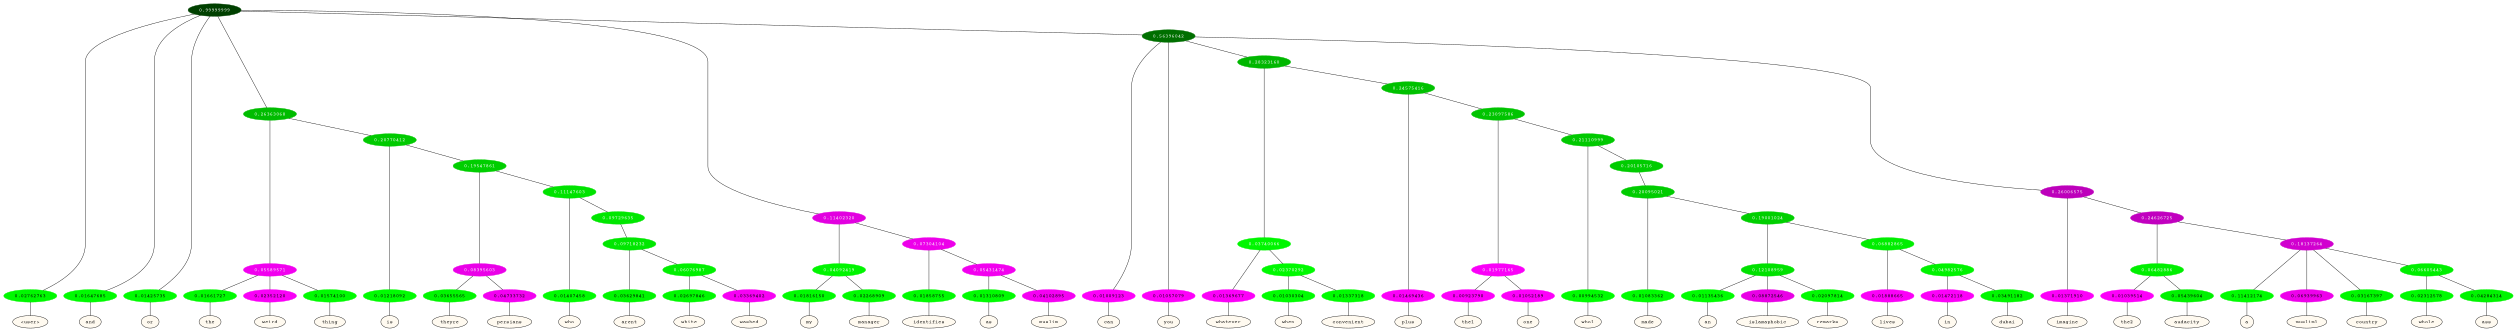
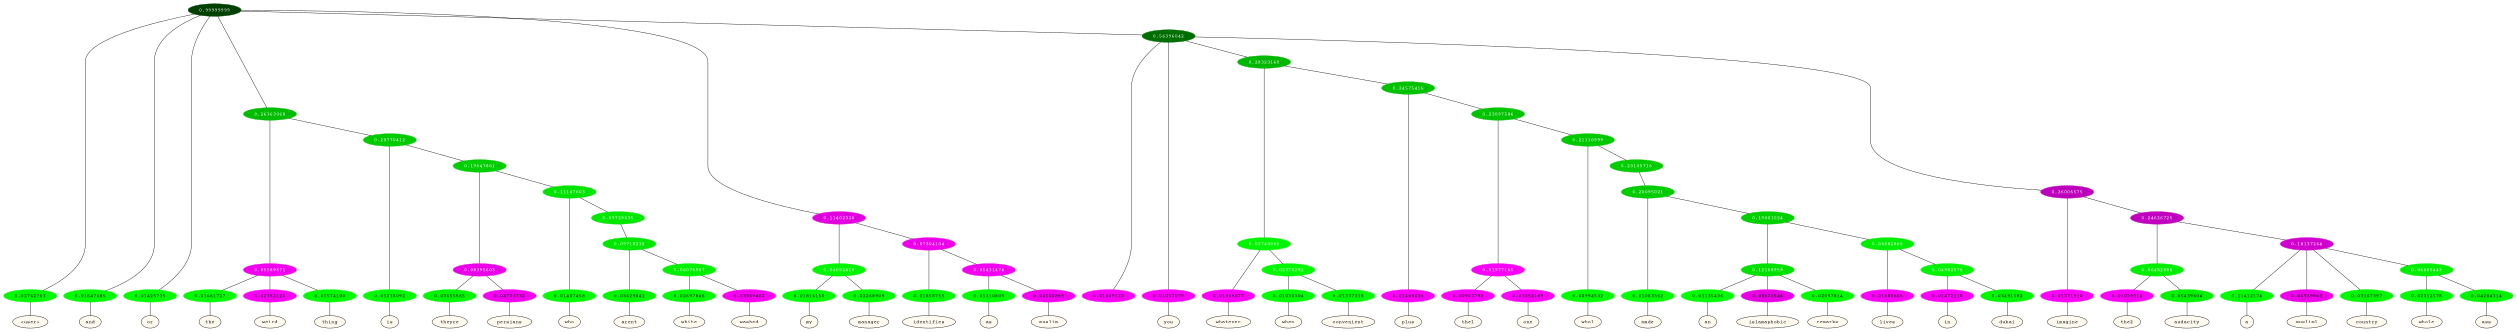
node "can": removed
